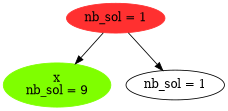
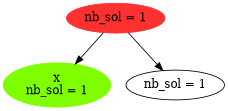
node "x nb_sol = 9": label "x nb_sol = 9" -> "x nb_sol = 1"
